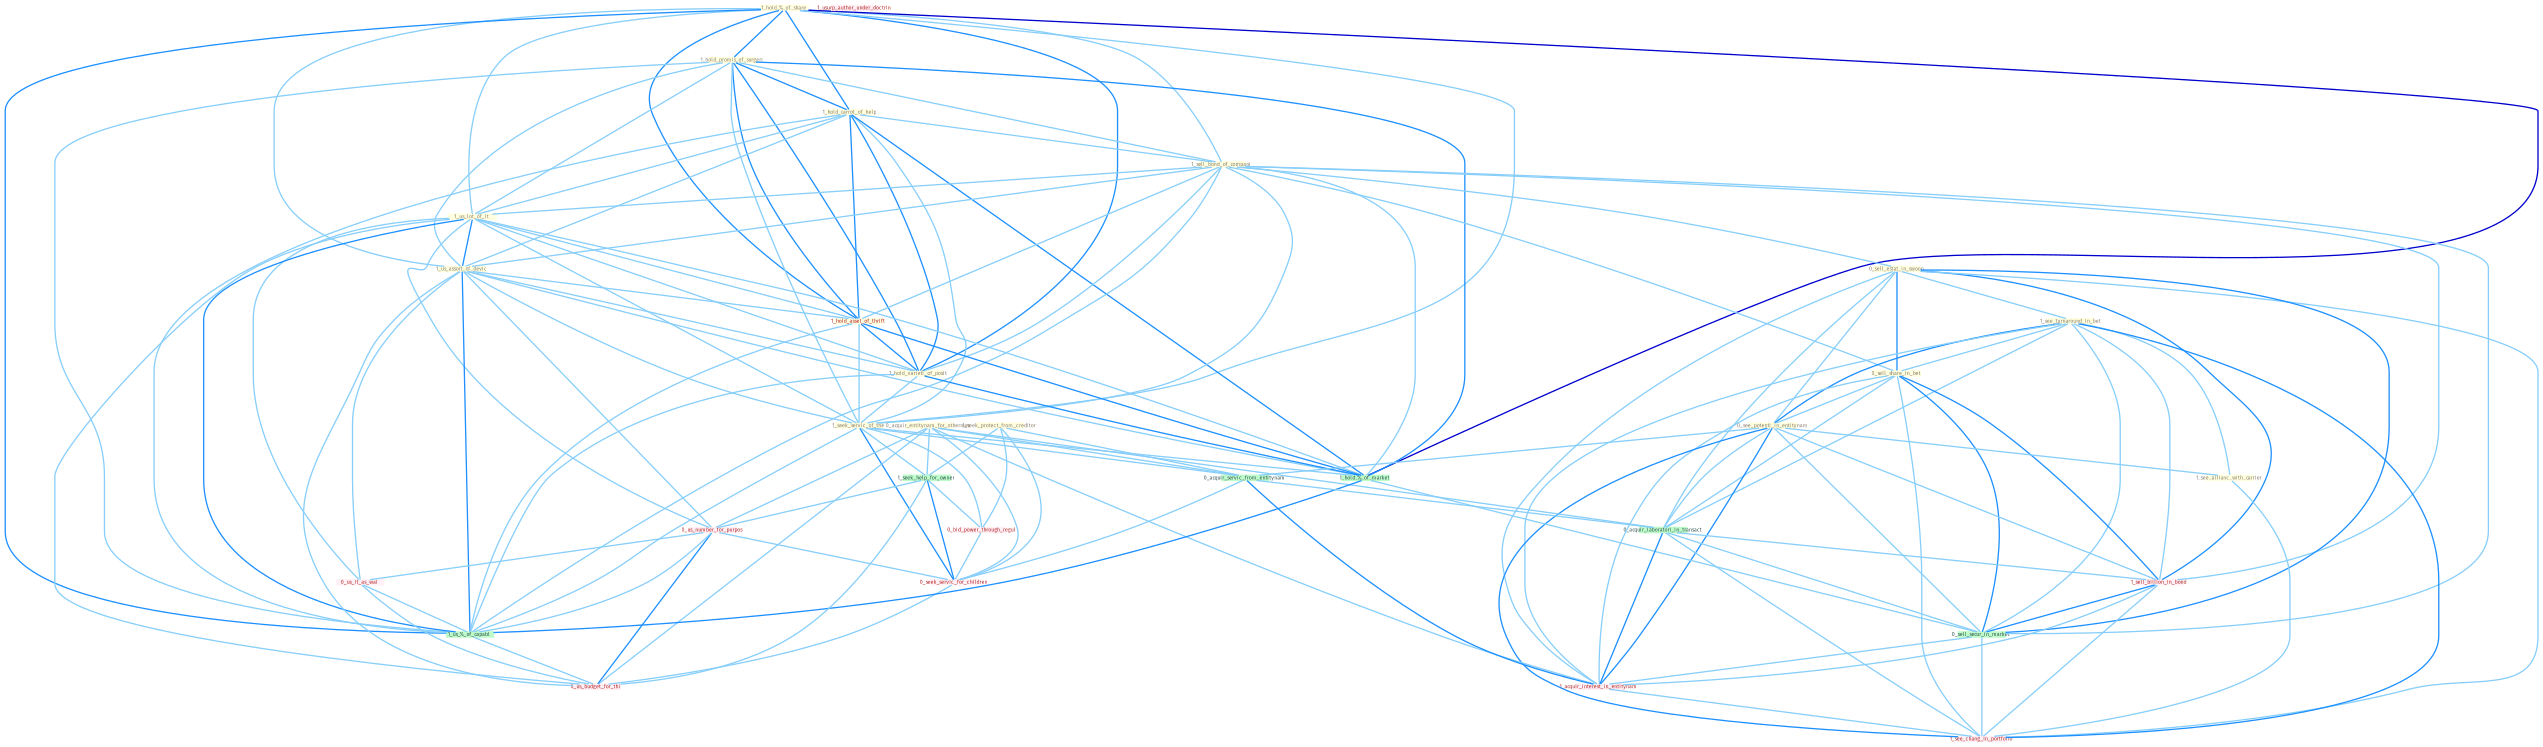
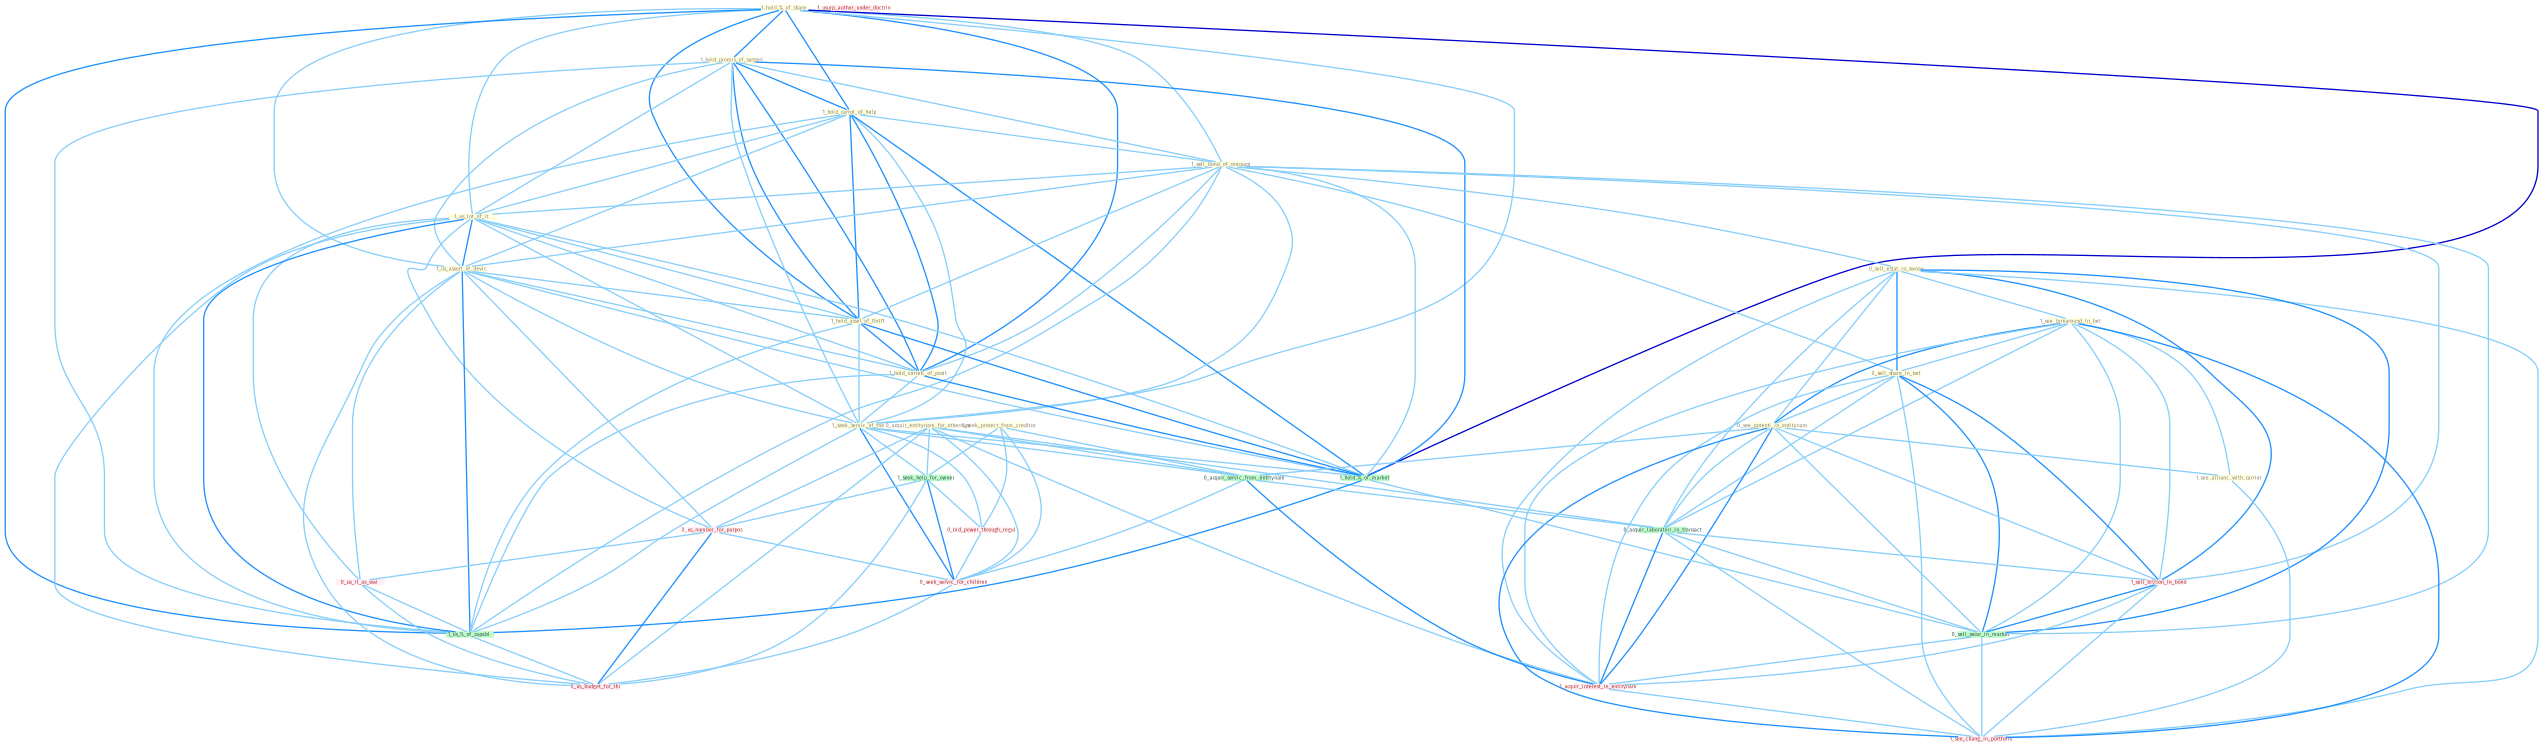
node "1_hold_asset_of_thrift": fontcolor #b22222 -> #8b7d6b
edge "0_us_number_for_purpos" -- "1_us_%_of_capabl": removed
